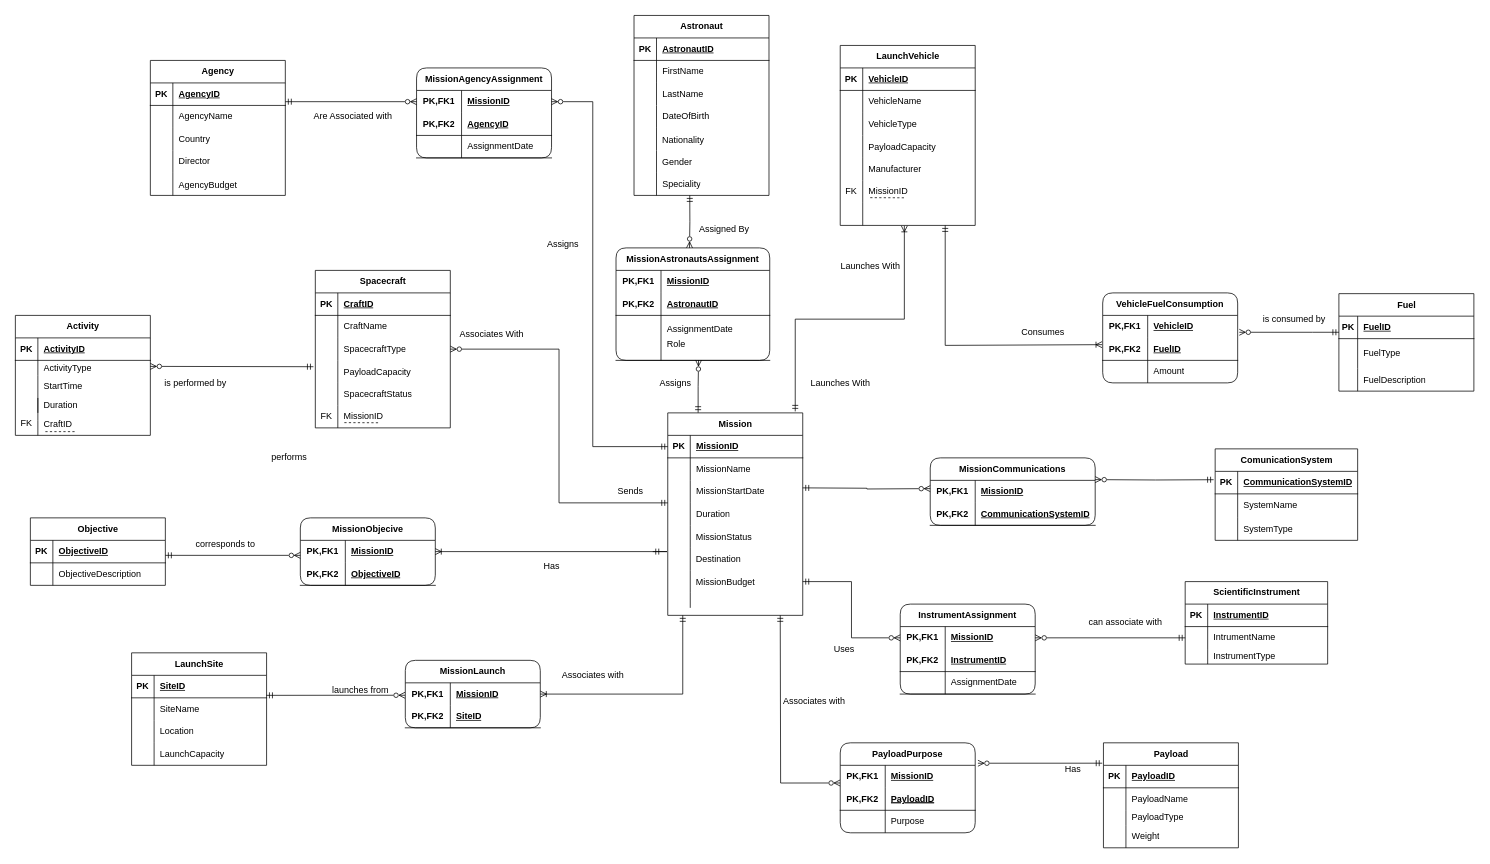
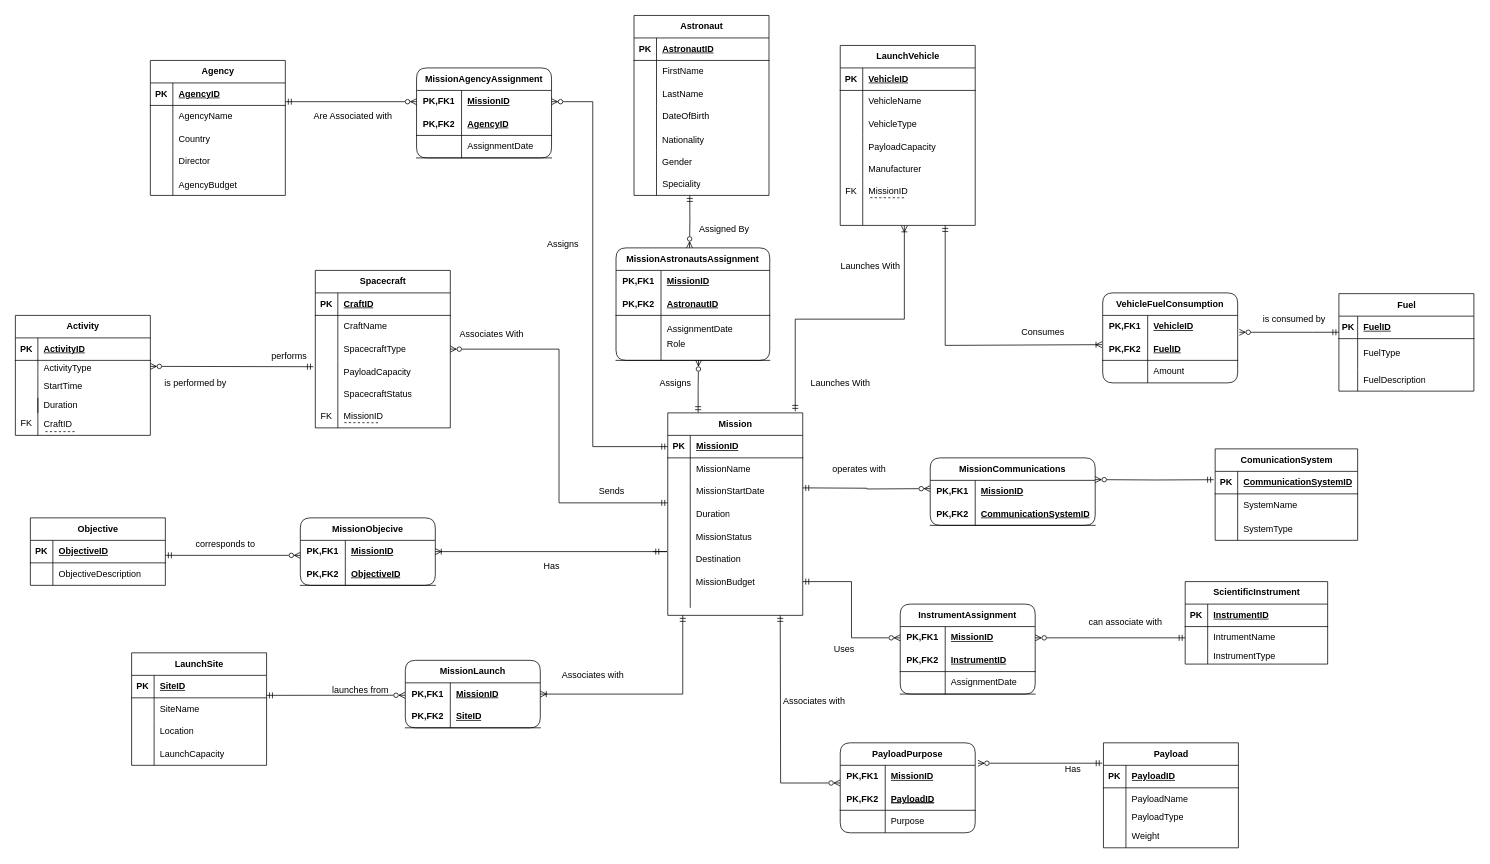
node "performs": moved (289, 458) -> (289, 357)
node "operates with": added
node "Sends": moved (630, 492) -> (612, 492)
